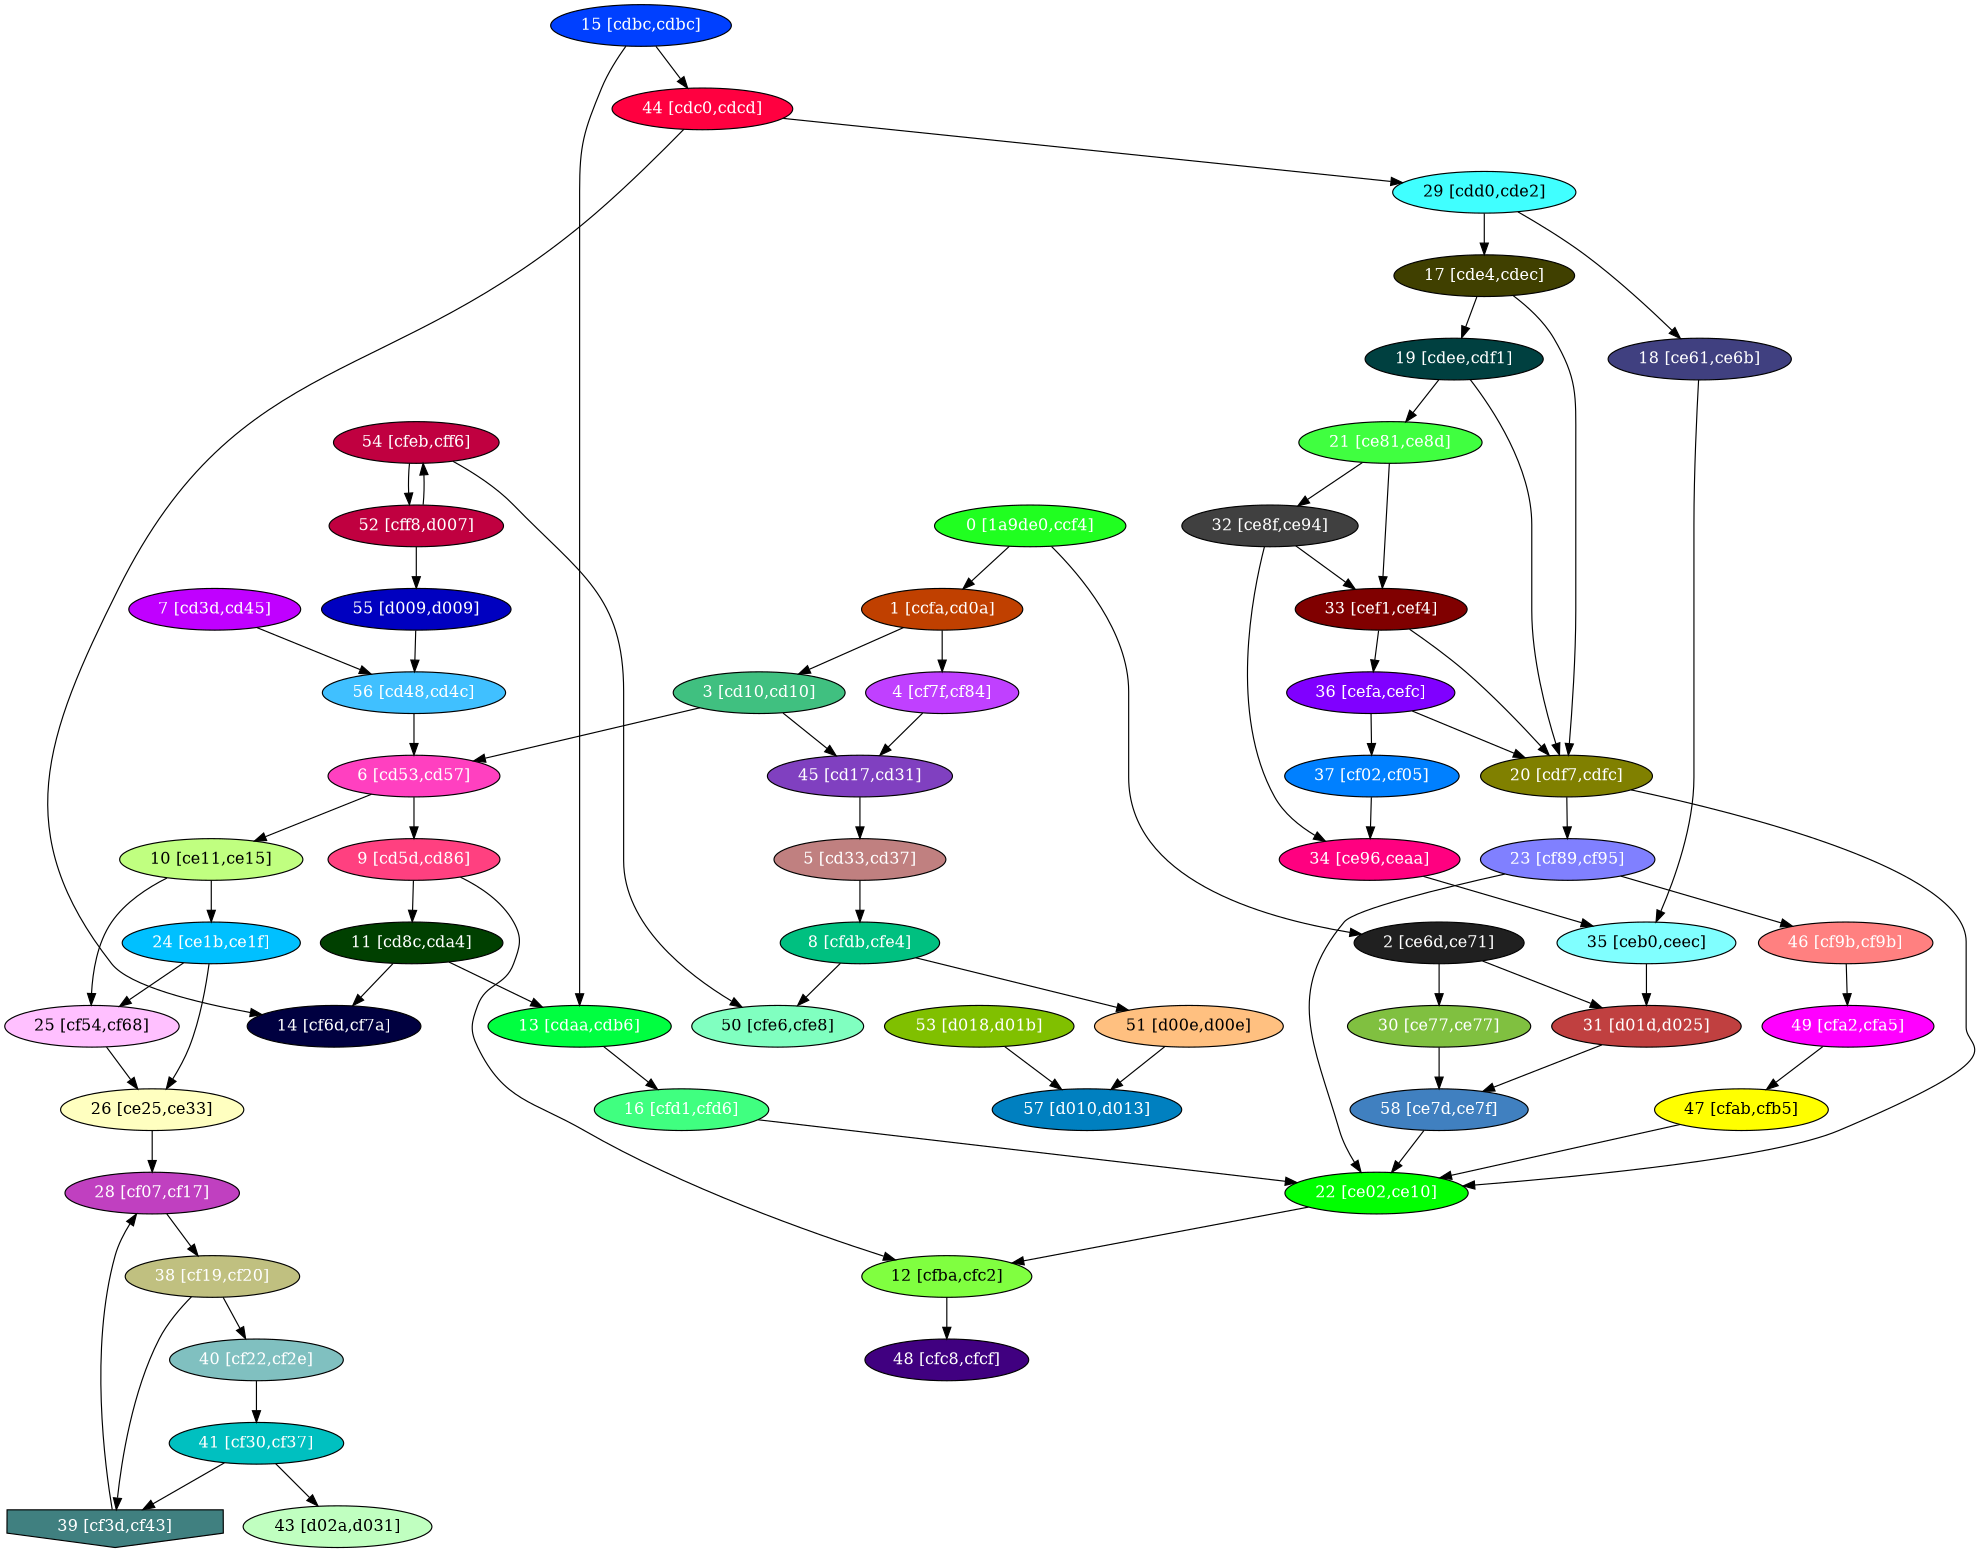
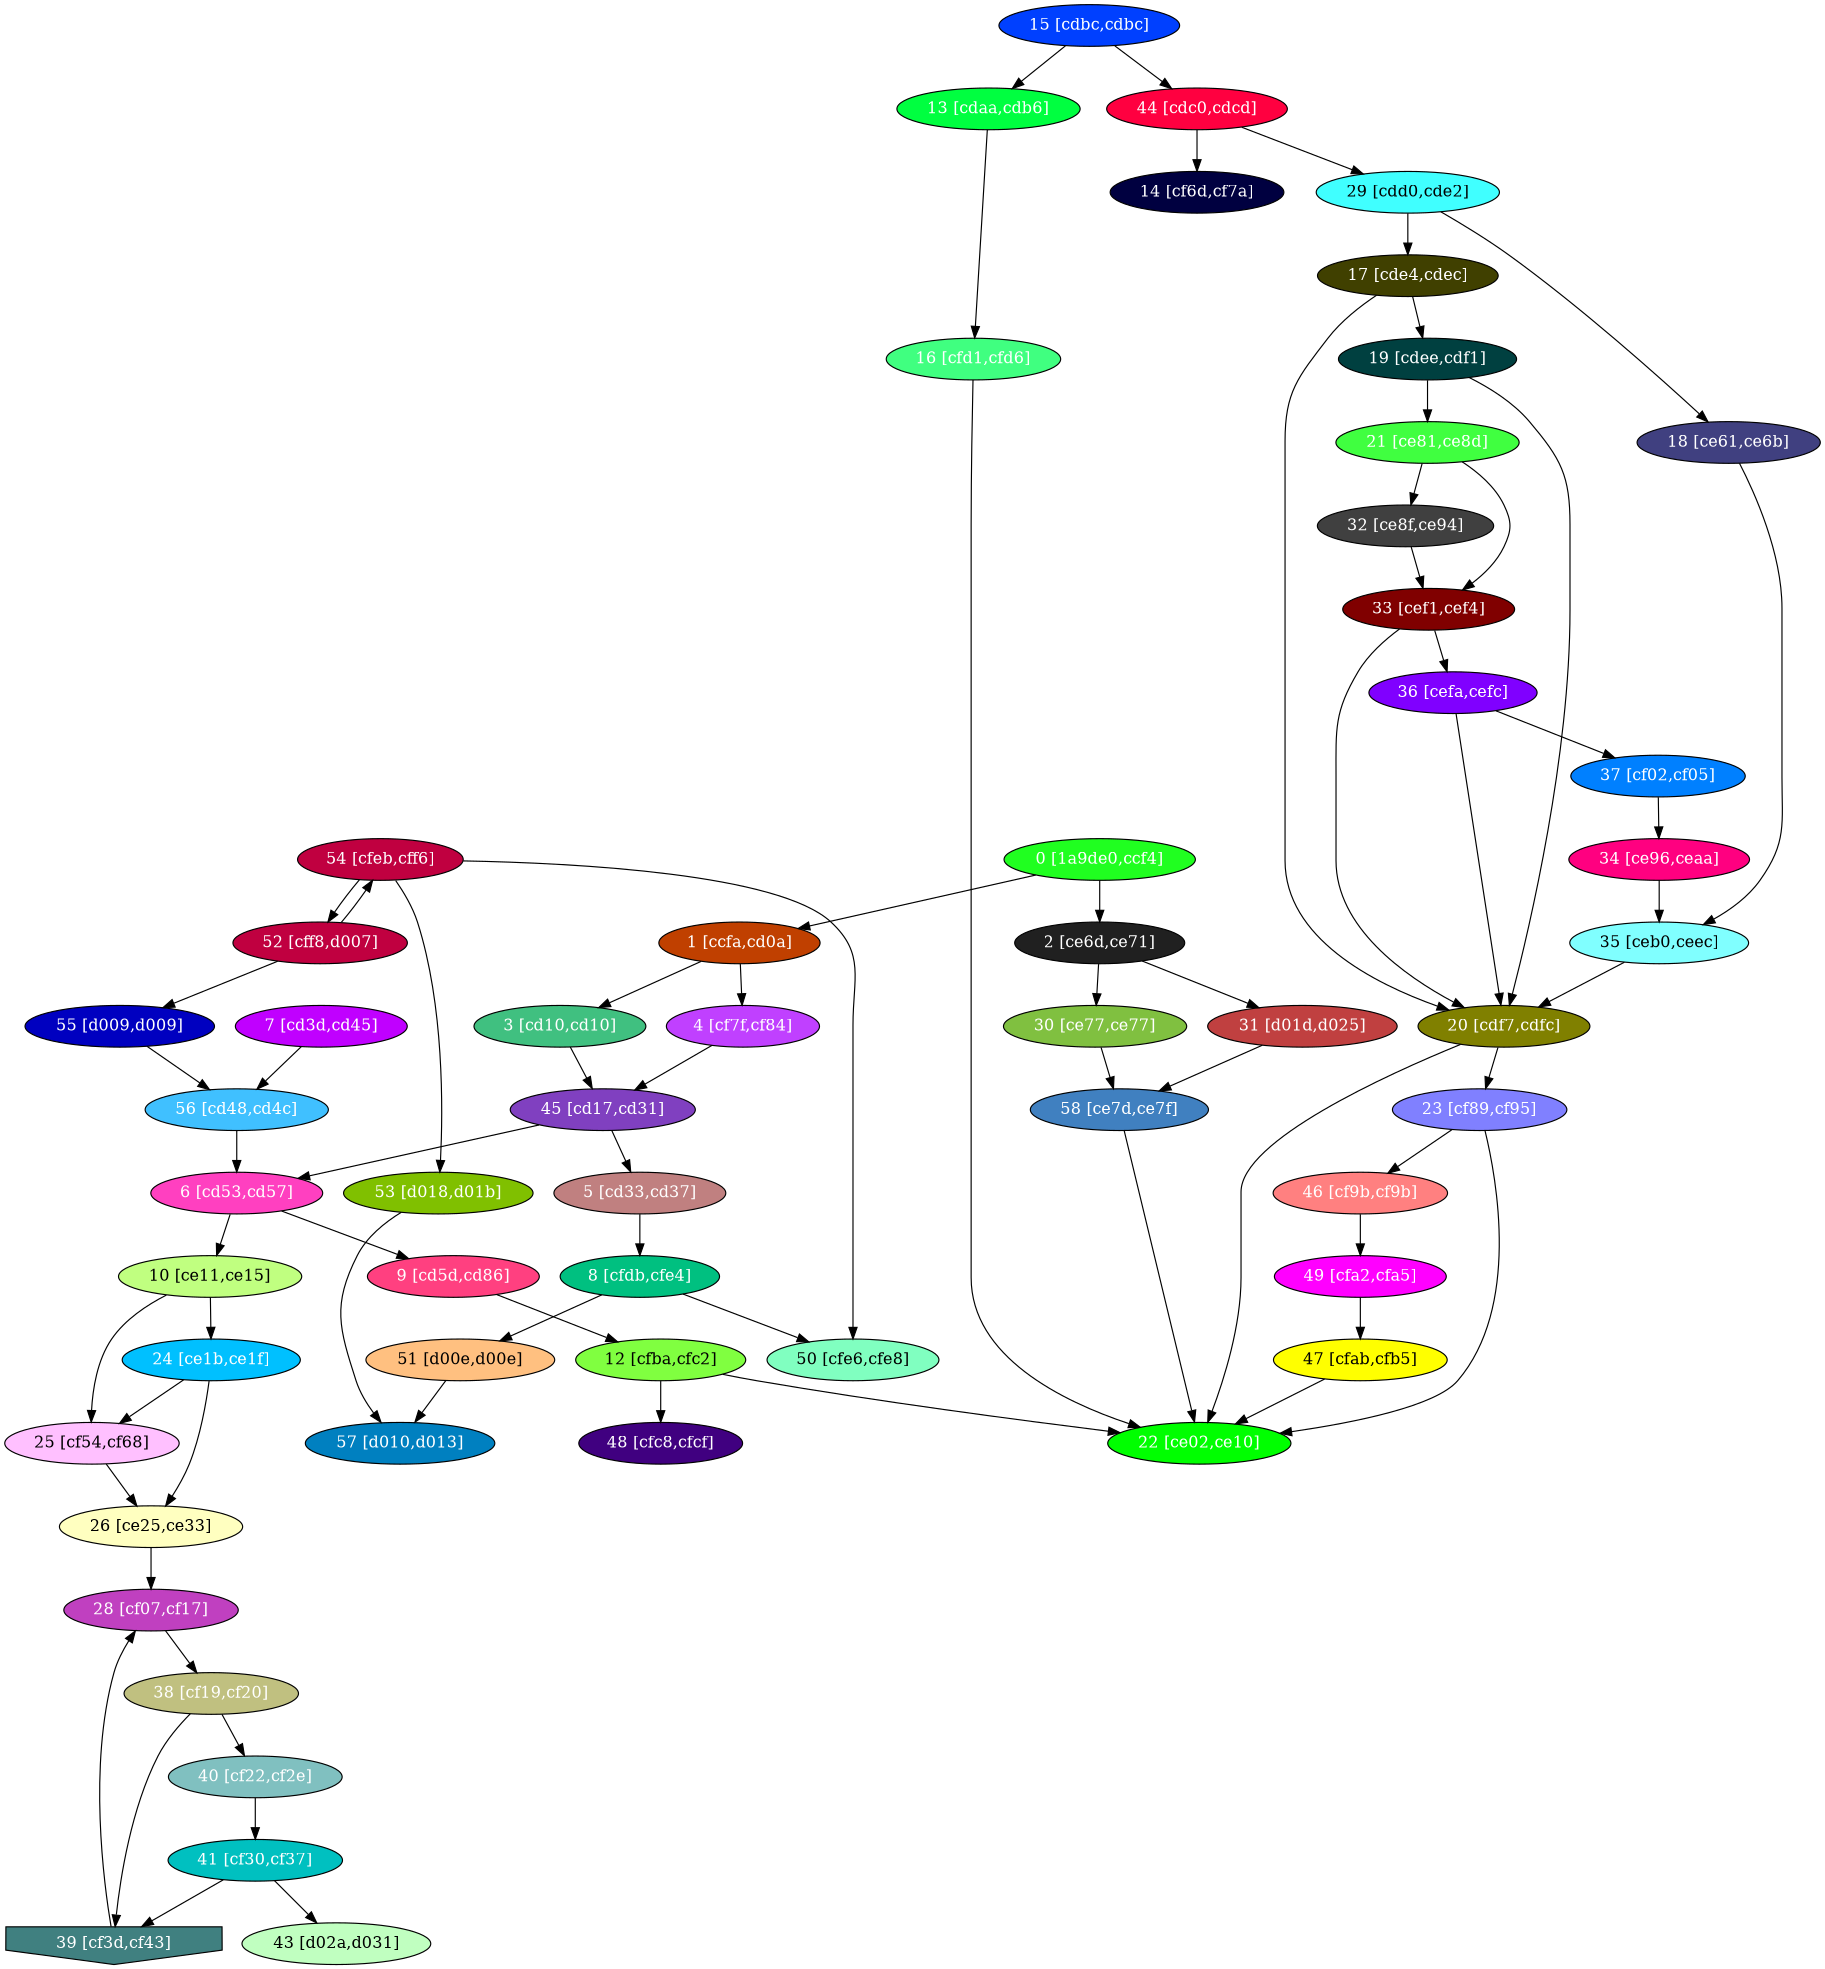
edge "32 [ce8f,ce94]" -> "34 [ce96,ceaa]": removed
edge "3 [cd10,cd10]" -> "6 [cd53,cd57]": now "45 [cd17,cd31]" -> "6 [cd53,cd57]"
node "11 [cd8c,cda4]": removed
edge "35 [ceb0,ceec]" -> "31 [d01d,d025]": now "35 [ceb0,ceec]" -> "20 [cdf7,cdfc]"
edge "54 [cfeb,cff6]" -> "53 [d018,d01b]": added
edge "22 [ce02,ce10]" -> "12 [cfba,cfc2]": reversed
